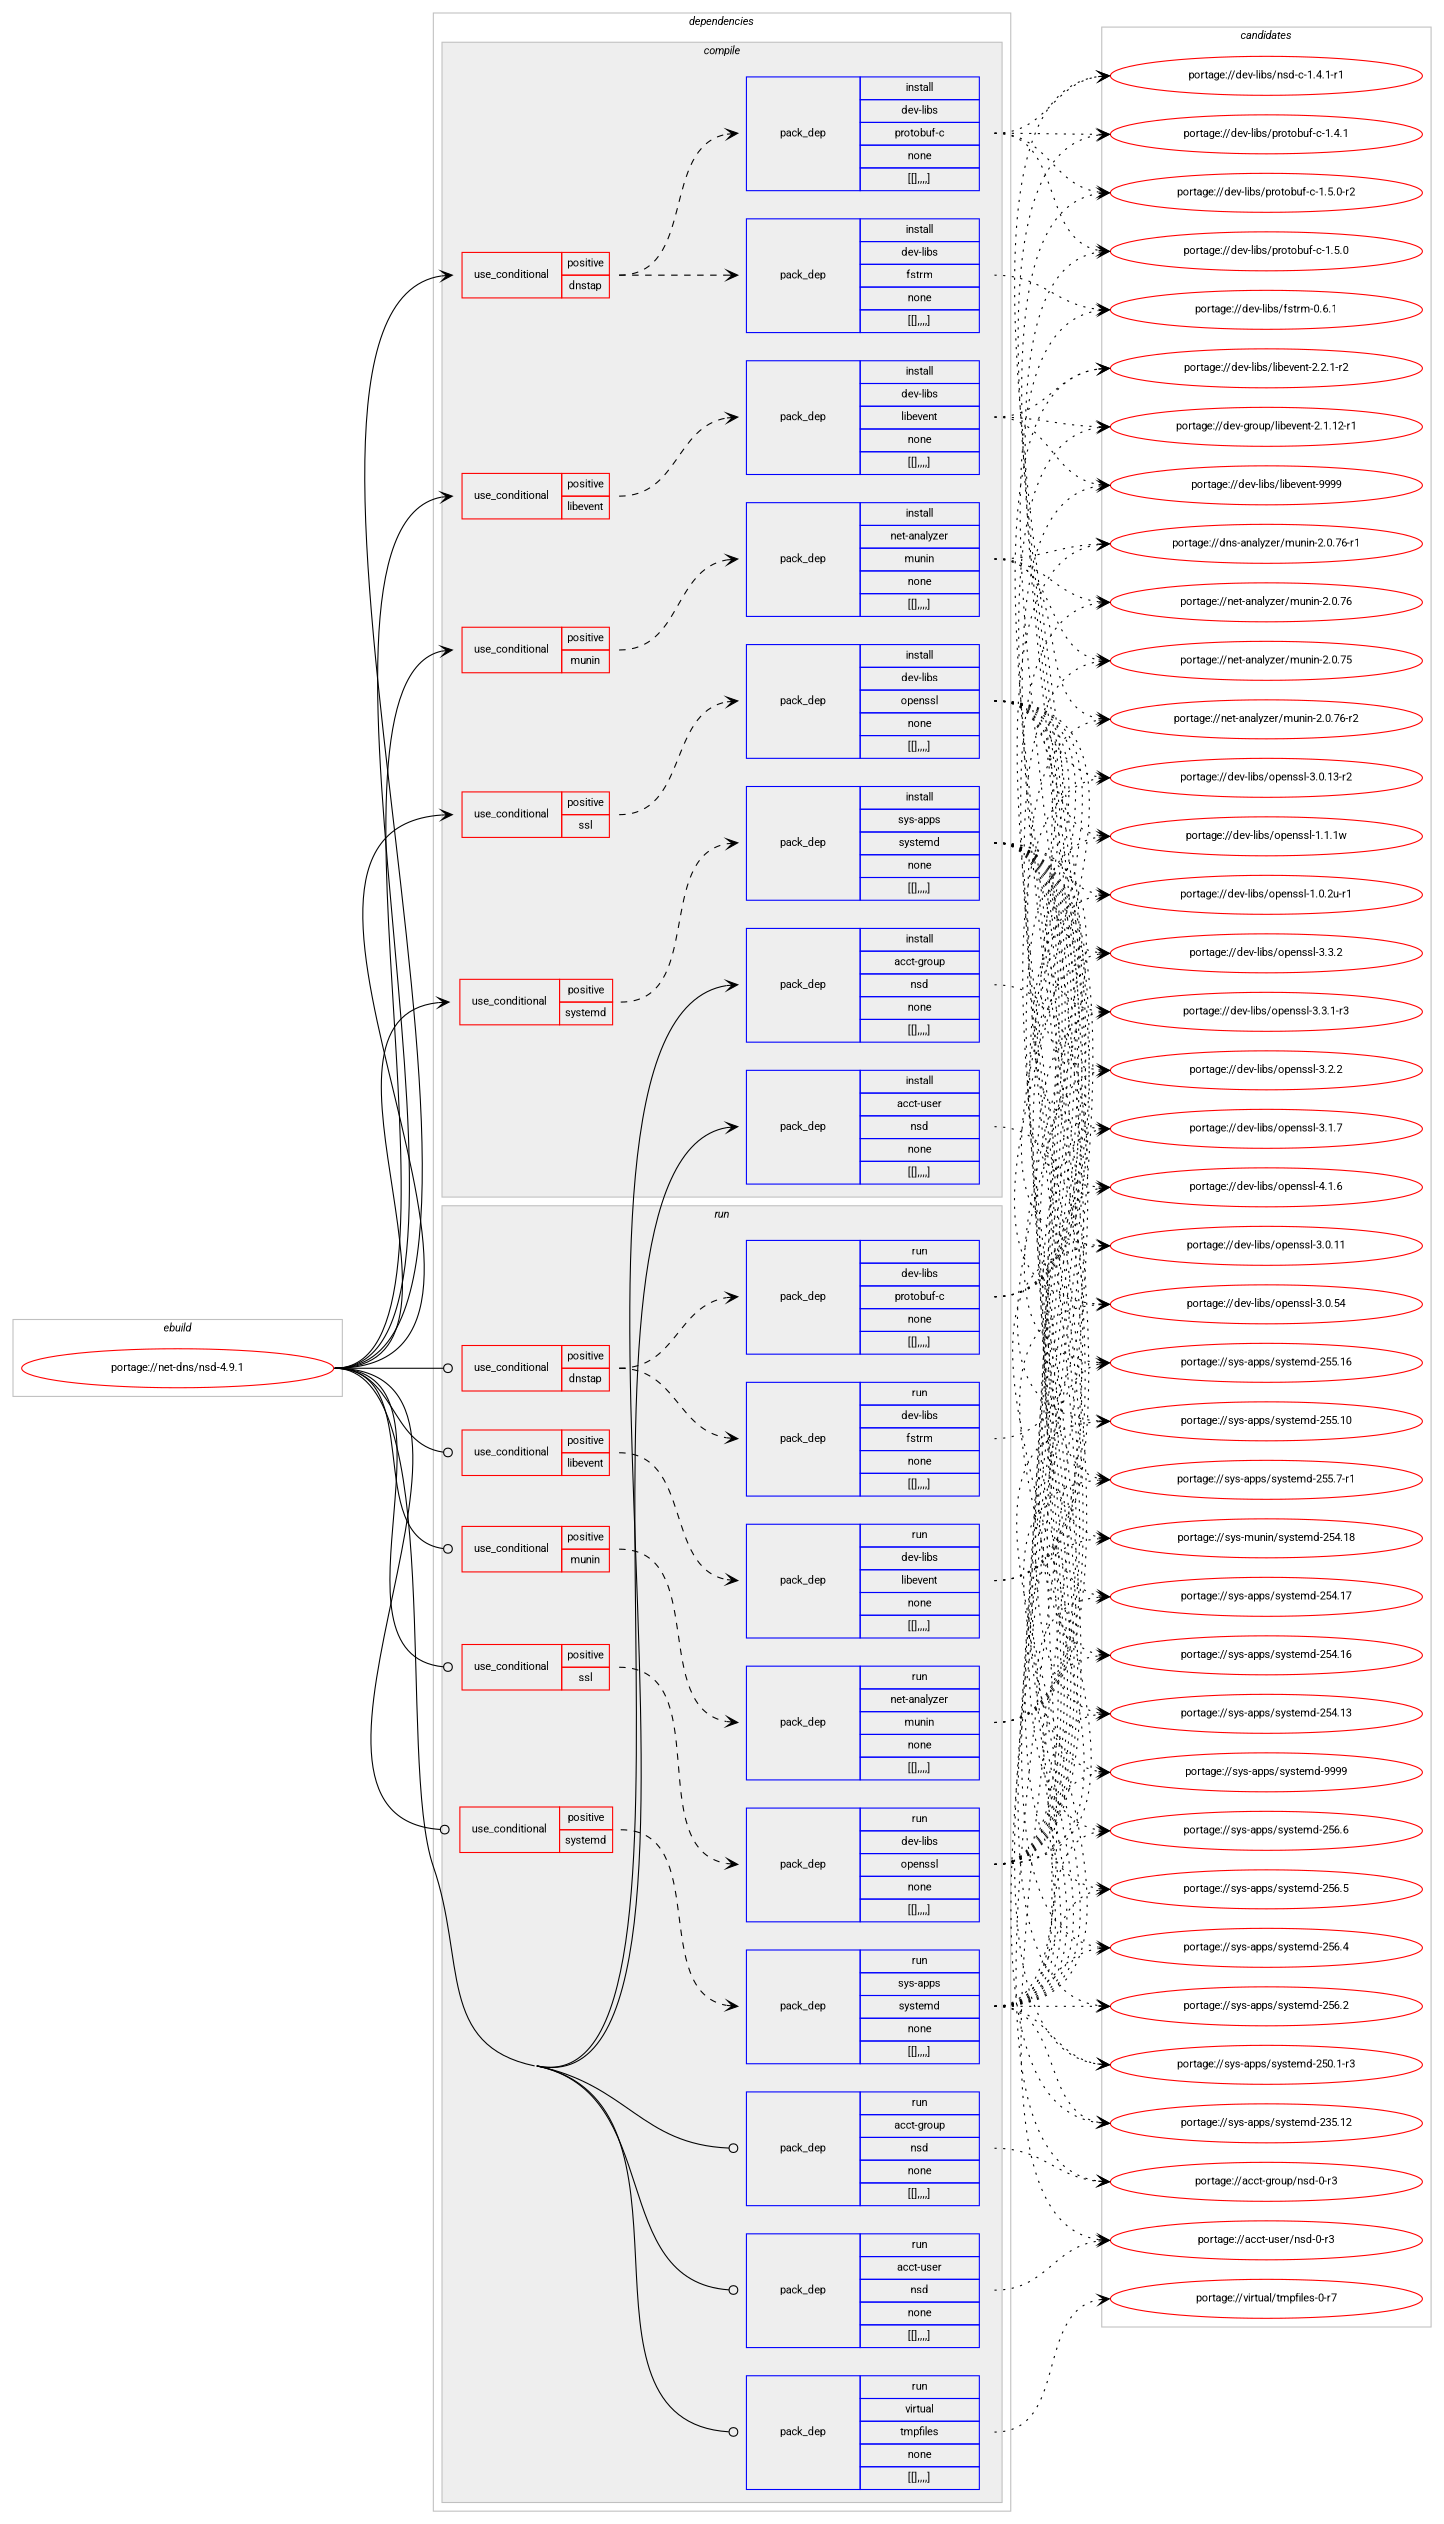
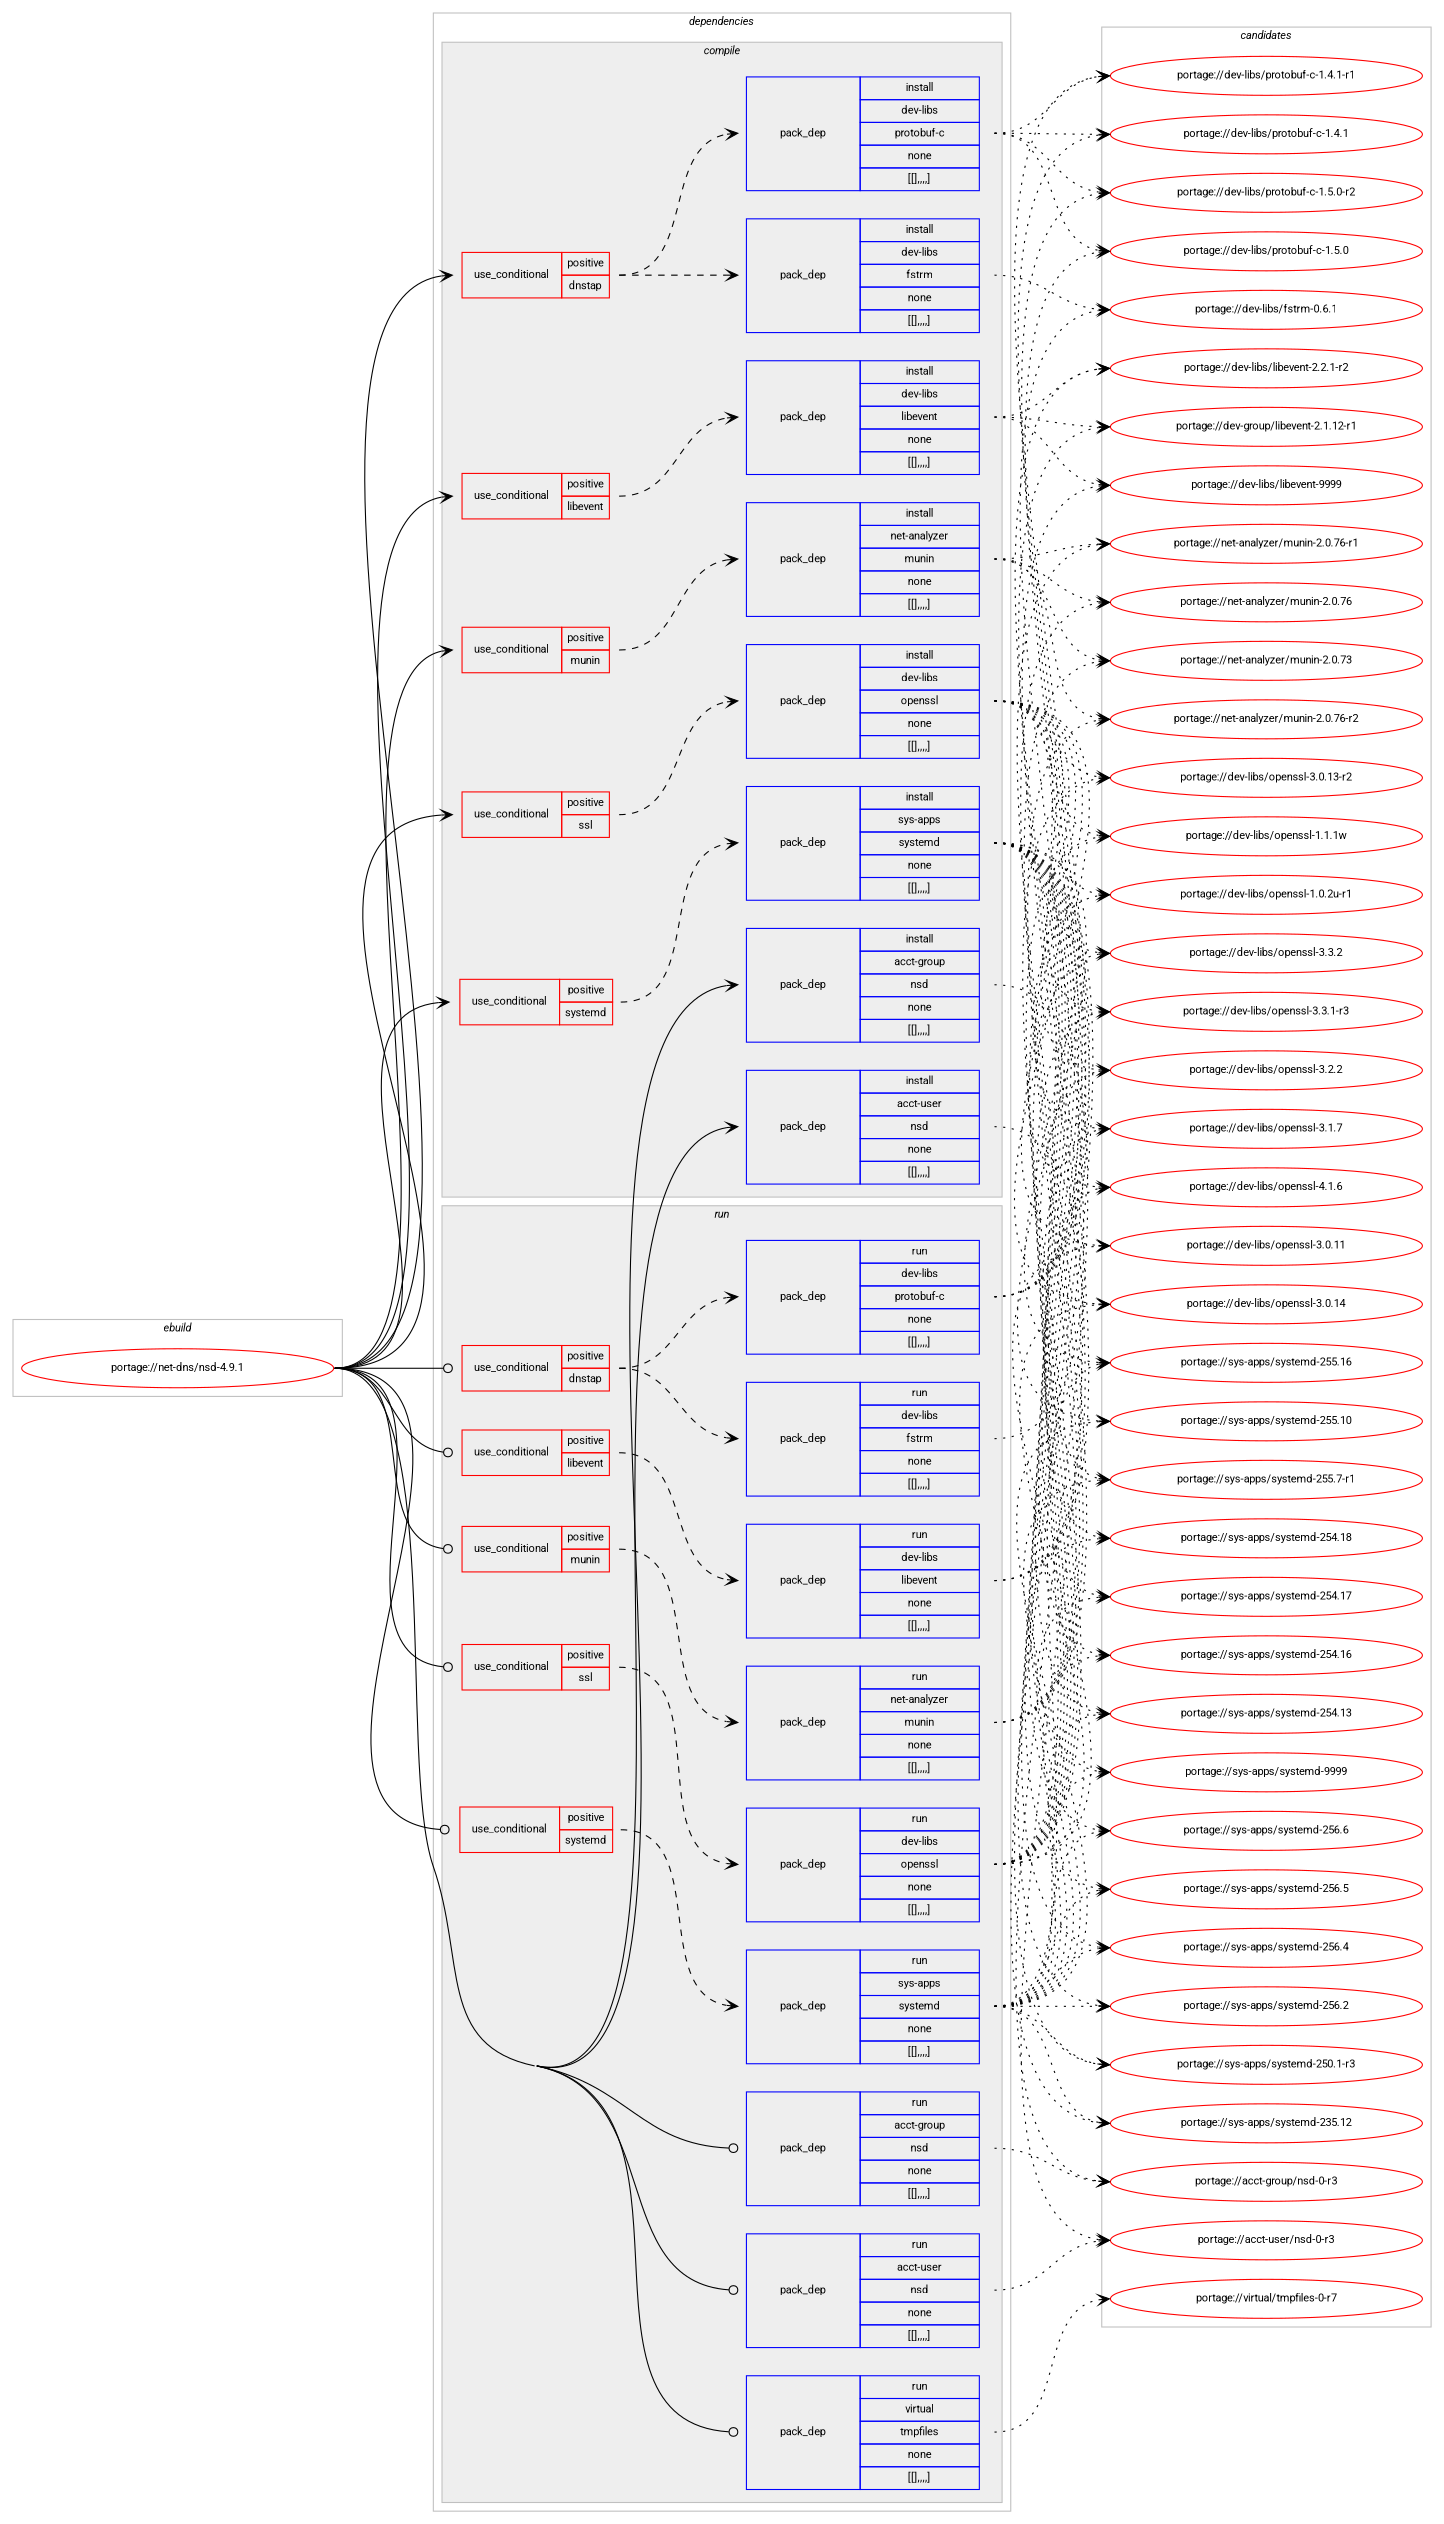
node "portage://dev-libs/nsd-c-1.4.1-r1": label "portage://dev-libs/nsd-c-1.4.1-r1" -> "portage://dev-libs/protobuf-c-1.4.1-r1"
node "portage://dns-analyzer/munin-2.0.76-r1": label "portage://dns-analyzer/munin-2.0.76-r1" -> "portage://net-analyzer/munin-2.0.76-r1"
node "portage://net-analyzer/munin-2.0.75": label "portage://net-analyzer/munin-2.0.75" -> "portage://net-analyzer/munin-2.0.73"
node "portage://dev-libs/openssl-3.0.54": label "portage://dev-libs/openssl-3.0.54" -> "portage://dev-libs/openssl-3.0.14"
node "portage://sys-munin/systemd-254.18": label "portage://sys-munin/systemd-254.18" -> "portage://sys-apps/systemd-254.18"
